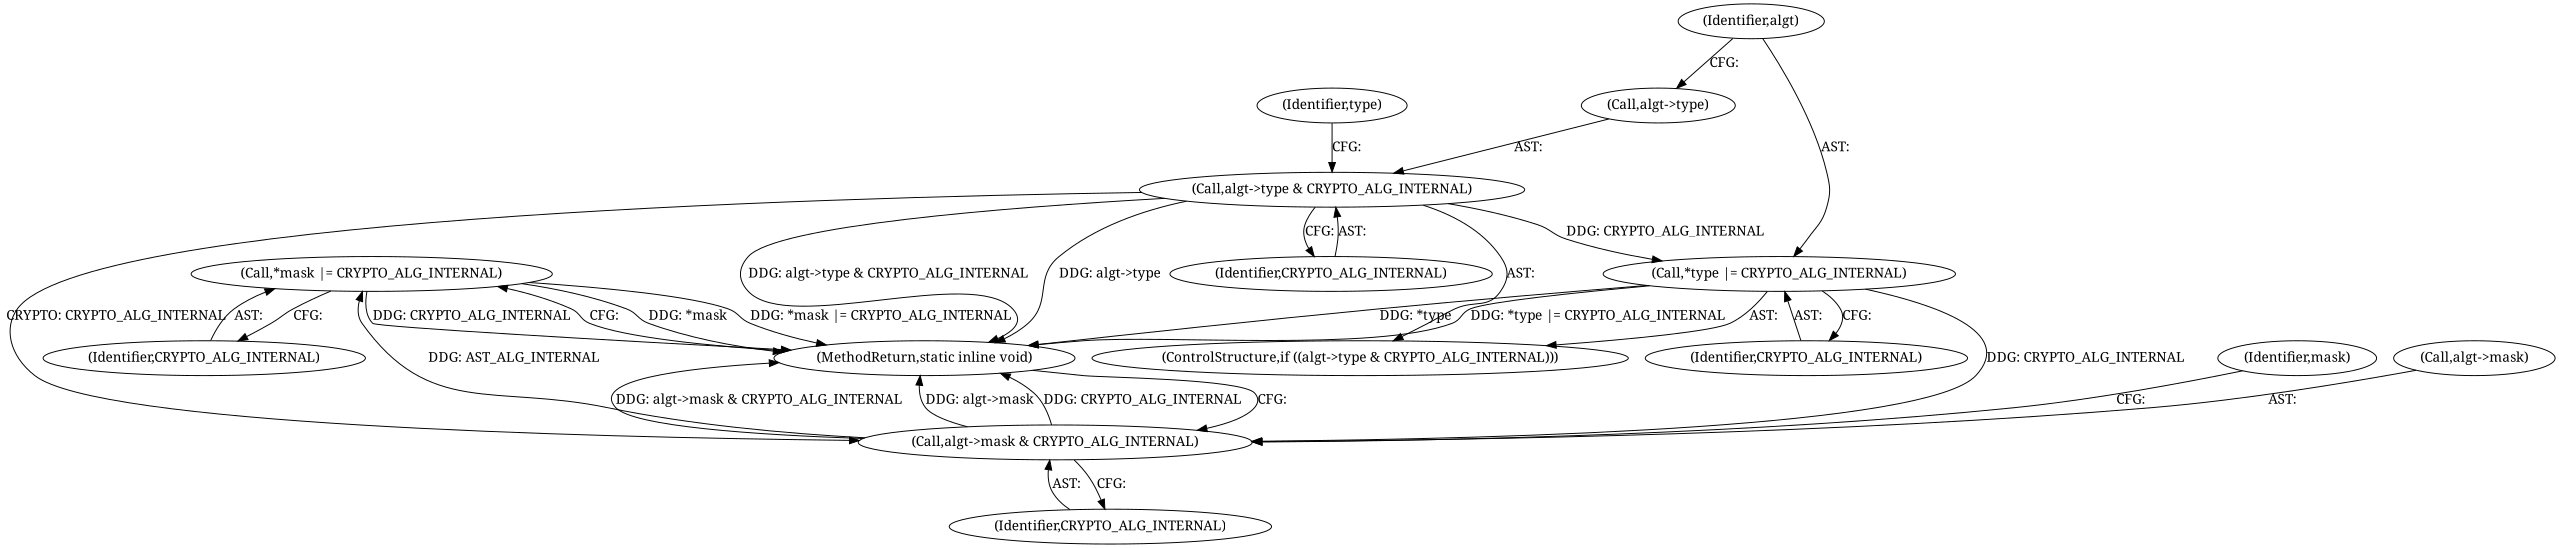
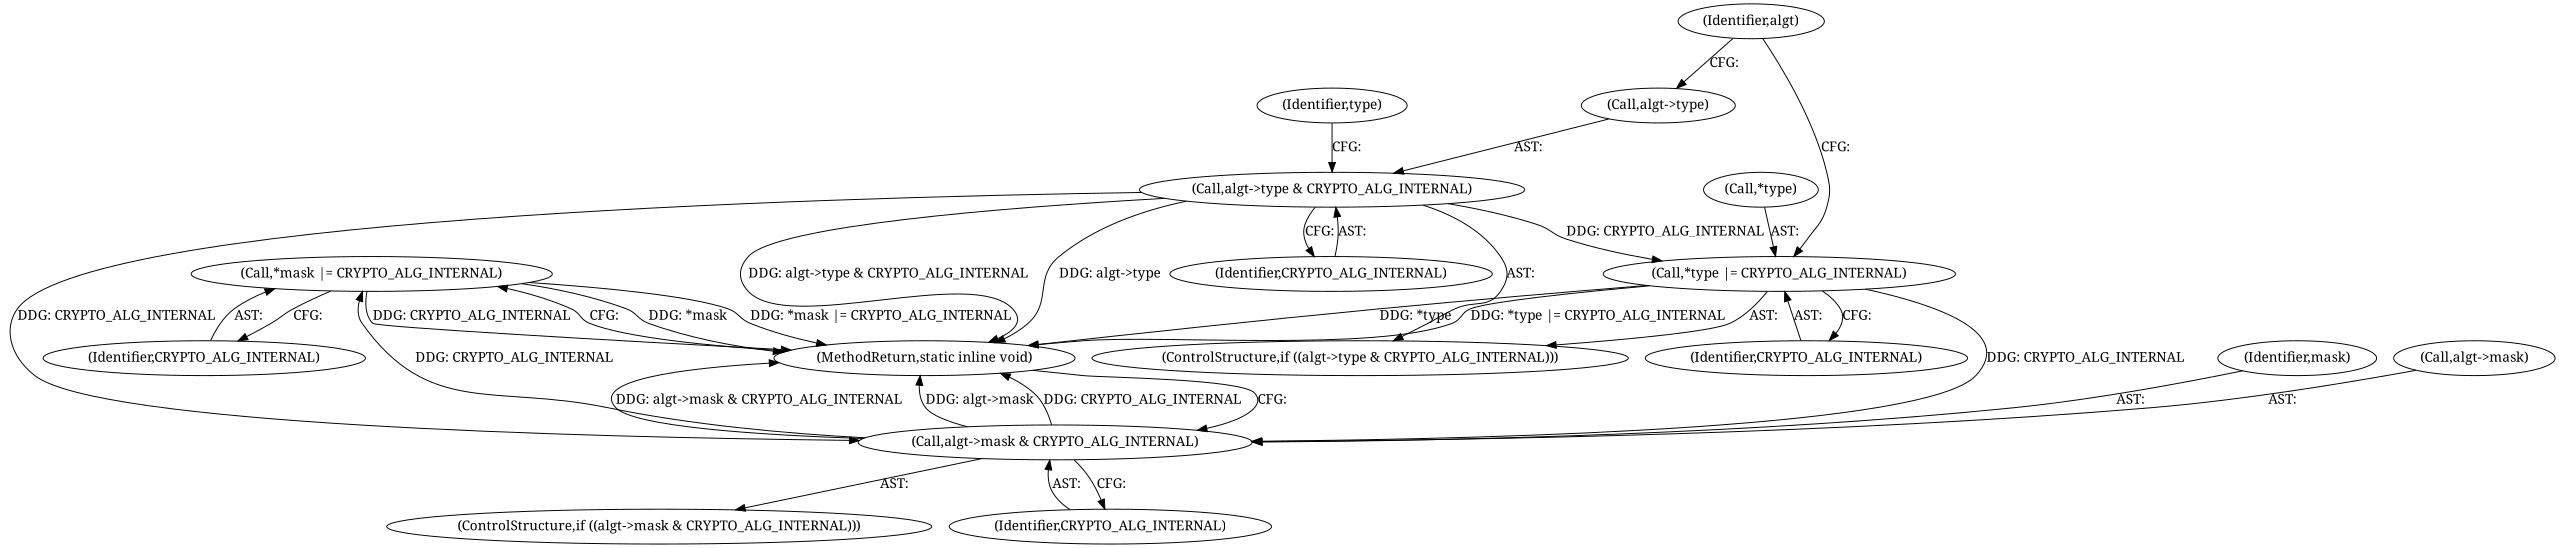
edge "(Identifier,algt)" -> "(Call,*type |= CRYPTO_ALG_INTERNAL)": label "AST: " -> "CFG: "
node "(Call,*type)": added
edge "(Call,algt->type & CRYPTO_ALG_INTERNAL)" -> "(Call,algt->mask & CRYPTO_ALG_INTERNAL)": label "CRYPTO: CRYPTO_ALG_INTERNAL" -> "DDG: CRYPTO_ALG_INTERNAL"
edge "(Call,algt->mask & CRYPTO_ALG_INTERNAL)" -> "(Call,*mask |= CRYPTO_ALG_INTERNAL)": label "DDG: AST_ALG_INTERNAL" -> "DDG: CRYPTO_ALG_INTERNAL"
edge "(Identifier,mask)" -> "(Call,algt->mask & CRYPTO_ALG_INTERNAL)": label "CFG: " -> "AST: "
node "(ControlStructure,if ((algt->mask & CRYPTO_ALG_INTERNAL)))": added
